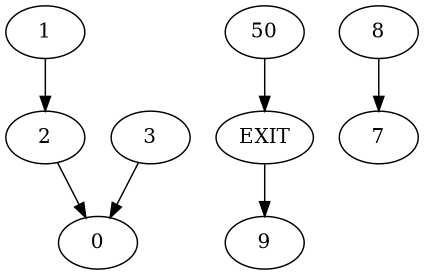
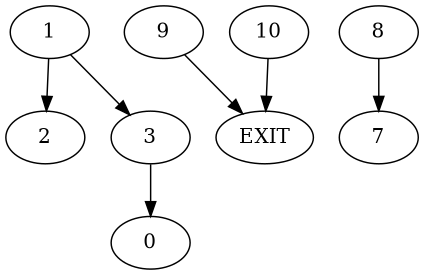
node "50": label "50" -> "10"
edge "1" -> "3": added
edge "EXIT" -> "9": reversed
edge "2" -> "0": removed
